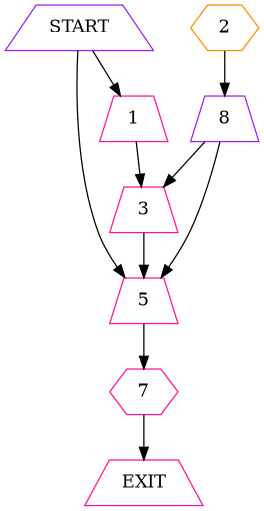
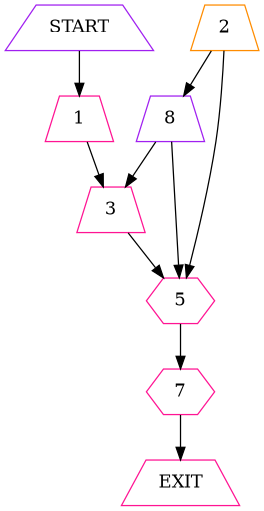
node "2": shape hexagon -> trapezium
edge "START" -> "5": now "2" -> "5"
node "5": shape trapezium -> hexagon
